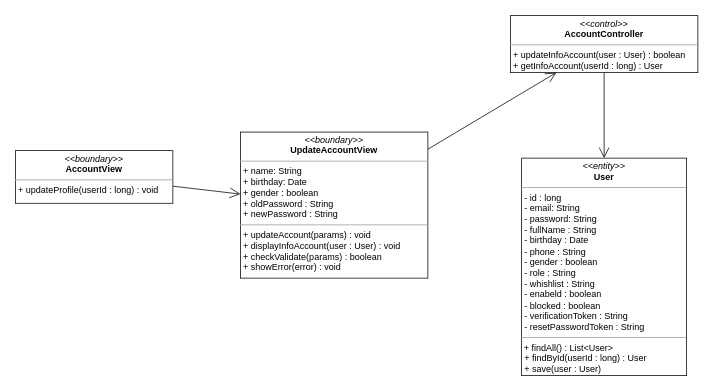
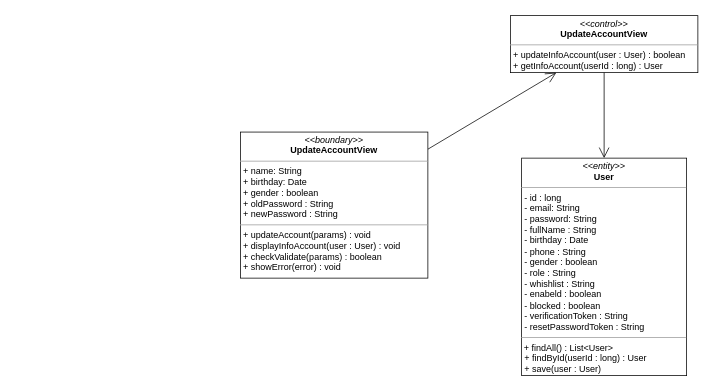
node "<<control>> AccountController + updateInfoAccount(user : User) : boolean + getInfoAccount(userId : long) : User": label "<<control>> AccountController + updateInfoAccount(user : User) : boolean + getInfoAccount(userId : long) : User" -> "<<control>> UpdateAccountView + updateInfoAccount(user : User) : boolean + getInfoAccount(userId : long) : User"
node "<<boundary>> AccountView + updateProfile(userId : long) : void": removed
edge "<<boundary>> AccountView + updateProfile(userId : long) : void" -> "<<boundary>> UpdateAccountView + name: String + birthday: Date + gender : boolean + oldPassword : String + newPassword : String + updateAccount(params) : void + displayInfoAccount(user : User) : void + checkValidate(params) : boolean + showError(error) : void": removed
